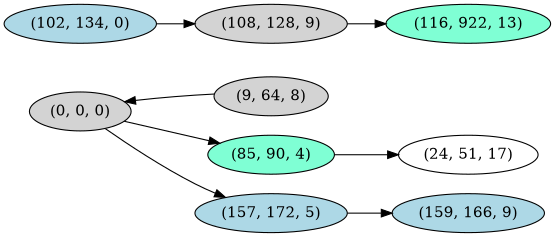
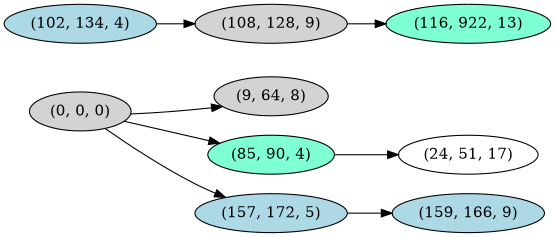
node "(102, 134, 0)": label "(102, 134, 0)" -> "(102, 134, 4)"
edge "(9, 64, 8)" -> "(0, 0, 0)": reversed
